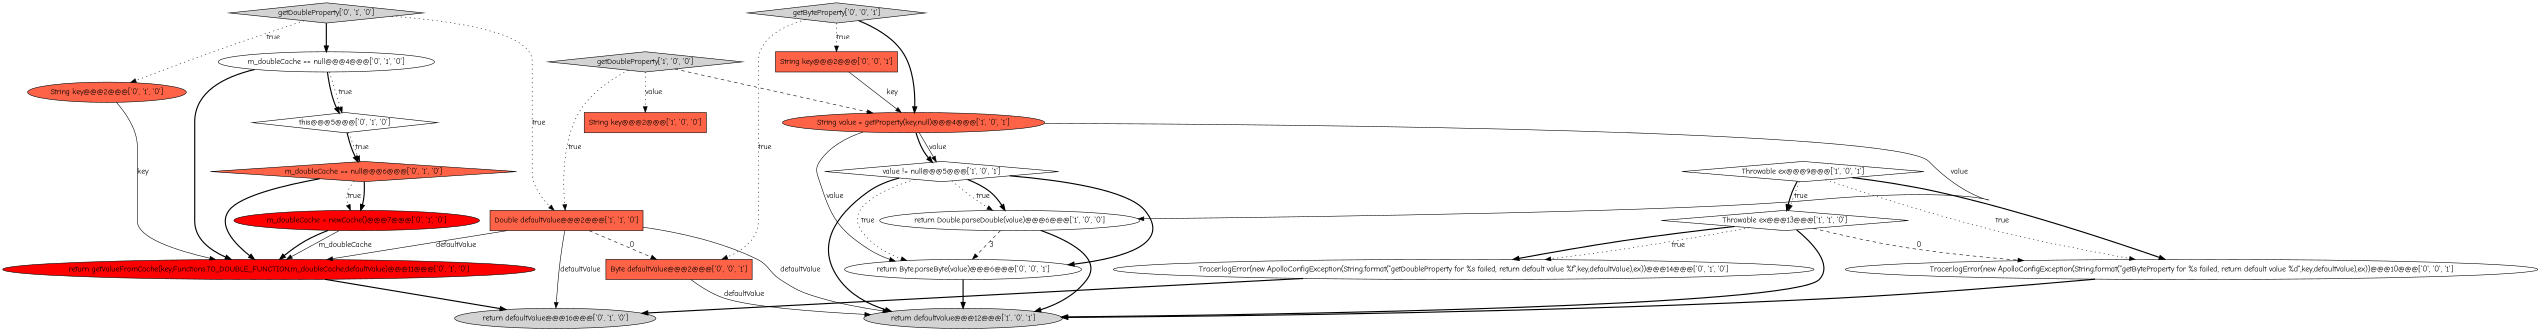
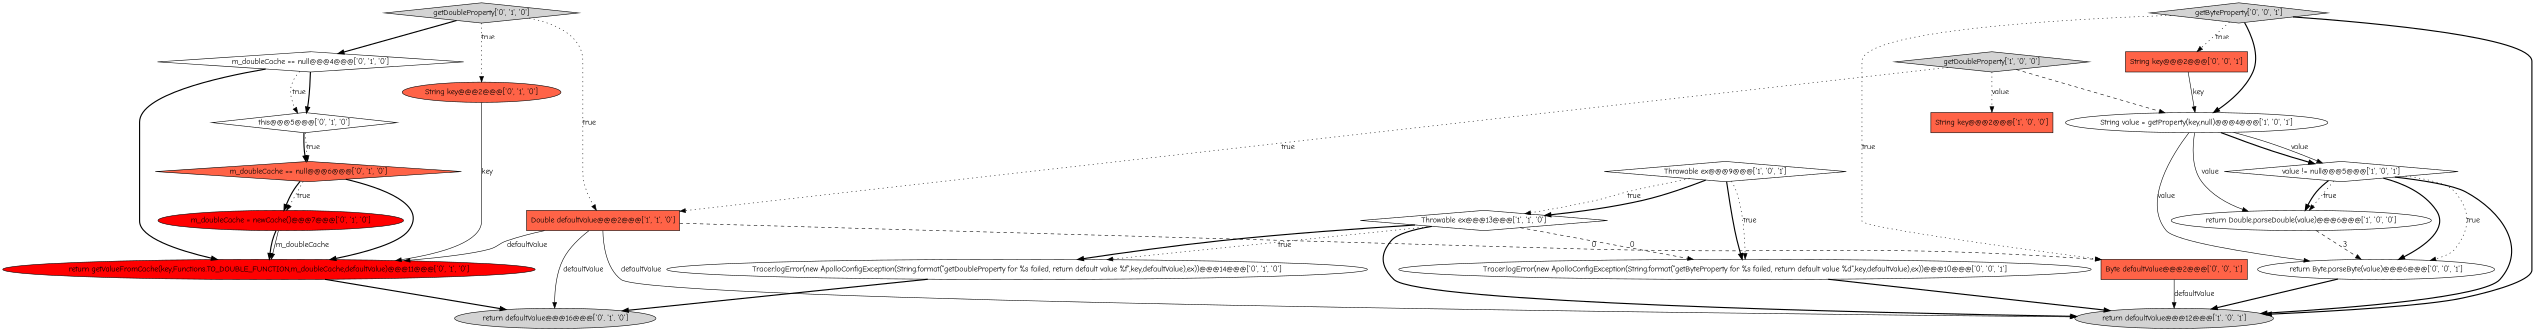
node "m_doubleCache == null@@@4@@@['0', '1', '0']": shape ellipse -> diamond
node "String value = getProperty(key,null)@@@4@@@['1', '0', '1']": fillcolor tomato -> white
edge "return Double.parseDouble(value)@@@6@@@['1', '0', '0']" -> "return defaultValue@@@12@@@['1', '0', '1']": now "getByteProperty['0', '0', '1']" -> "return defaultValue@@@12@@@['1', '0', '1']"
